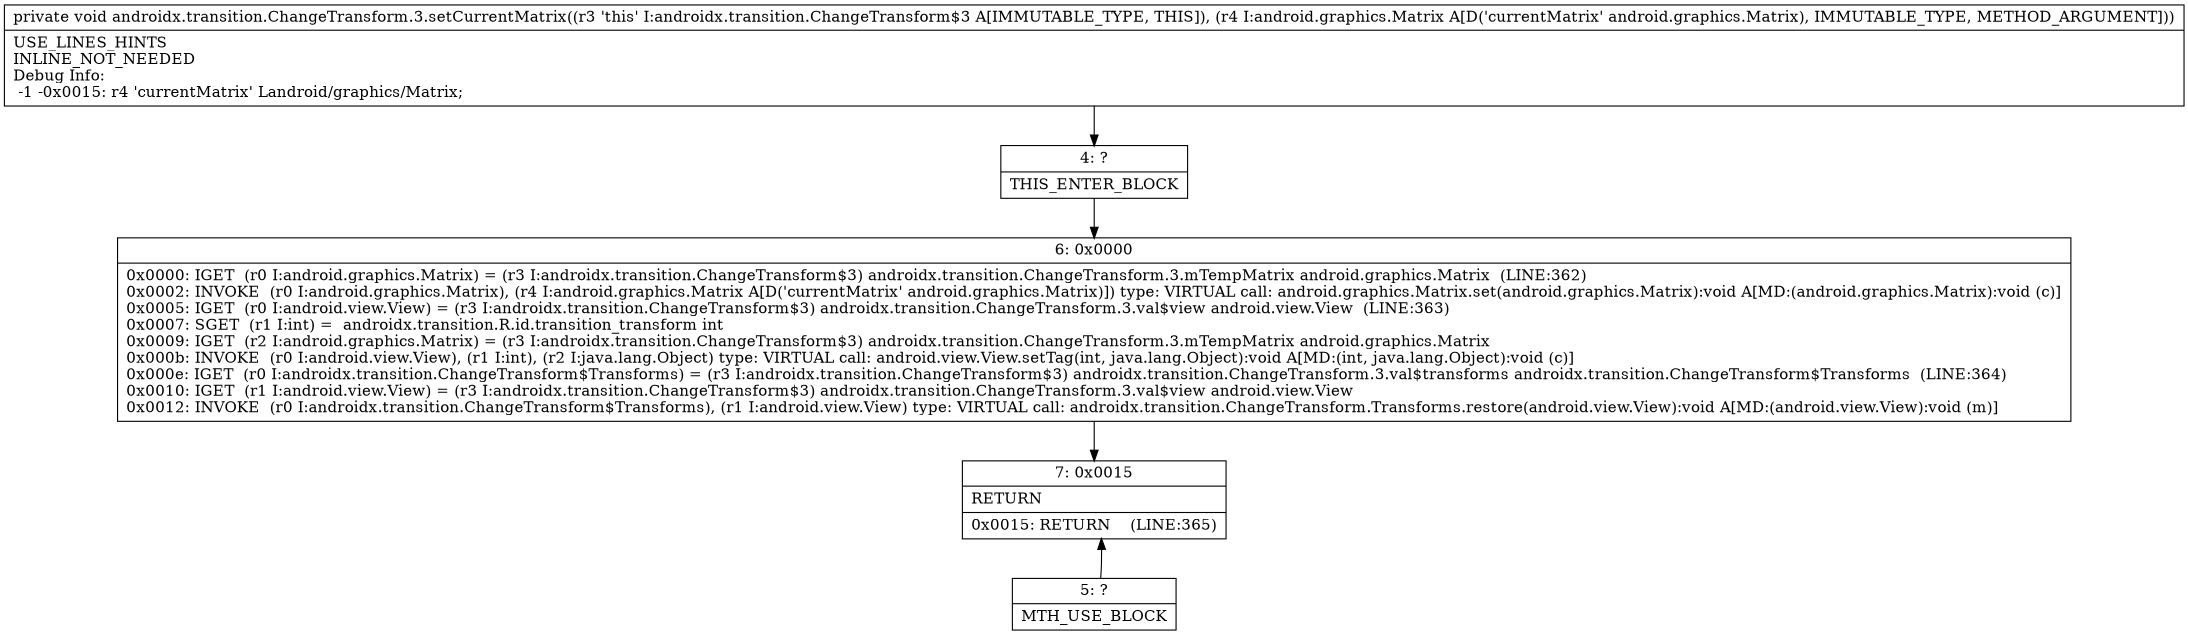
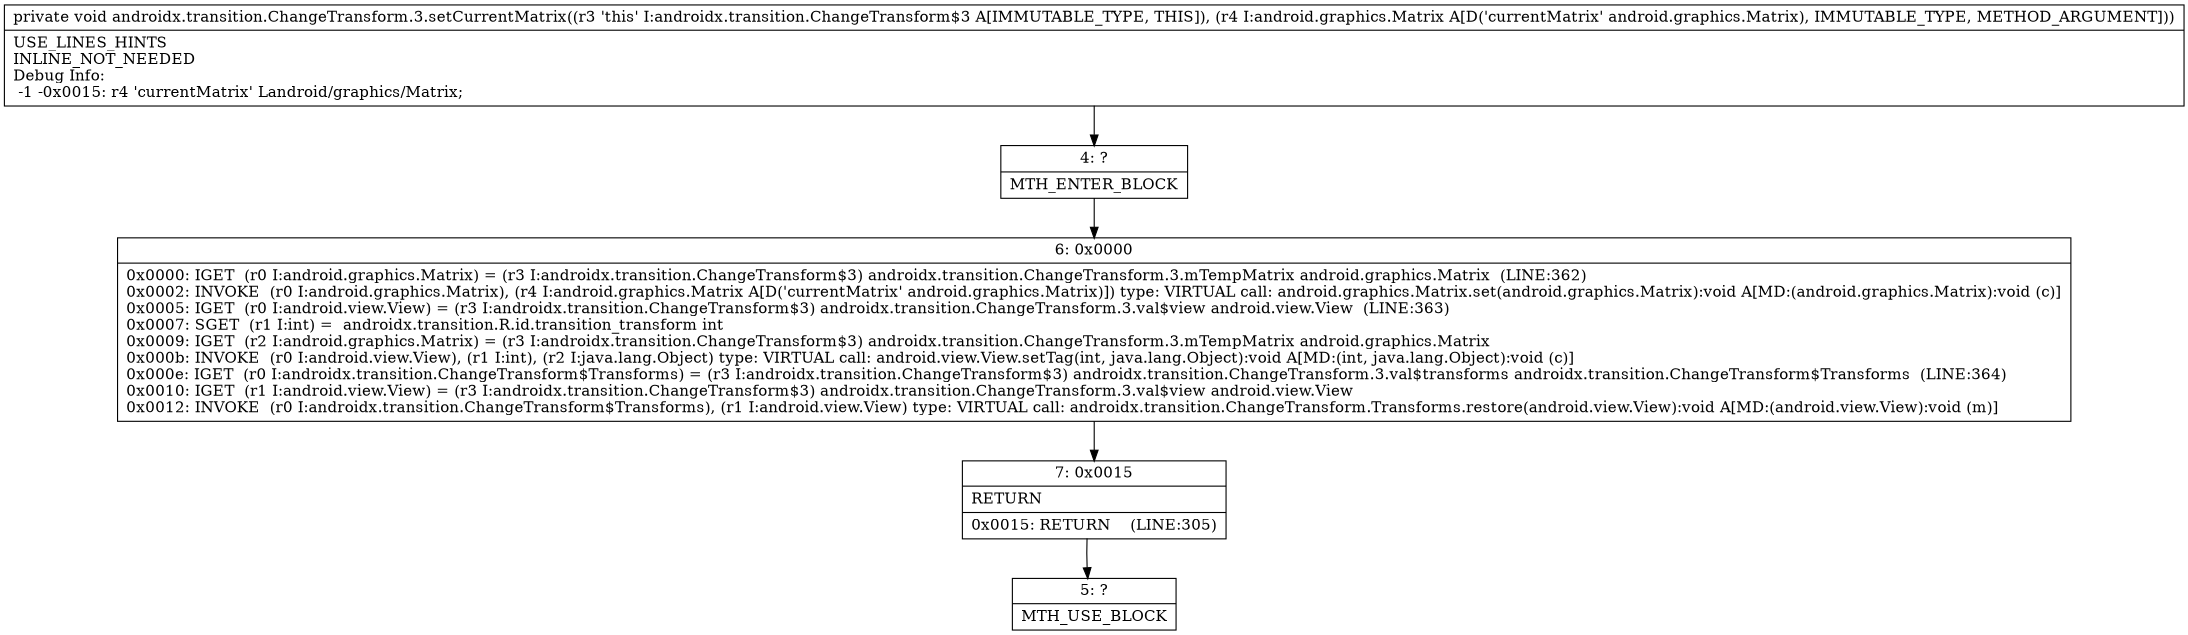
node "4: ?": text "THIS_ENTER_BLOCK" -> "MTH_ENTER_BLOCK"
node "7: 0x0015": text "0x0015: RETURN    (LINE:365)" -> "0x0015: RETURN    (LINE:305)"
edge "5: ?" -> "7: 0x0015": reversed
